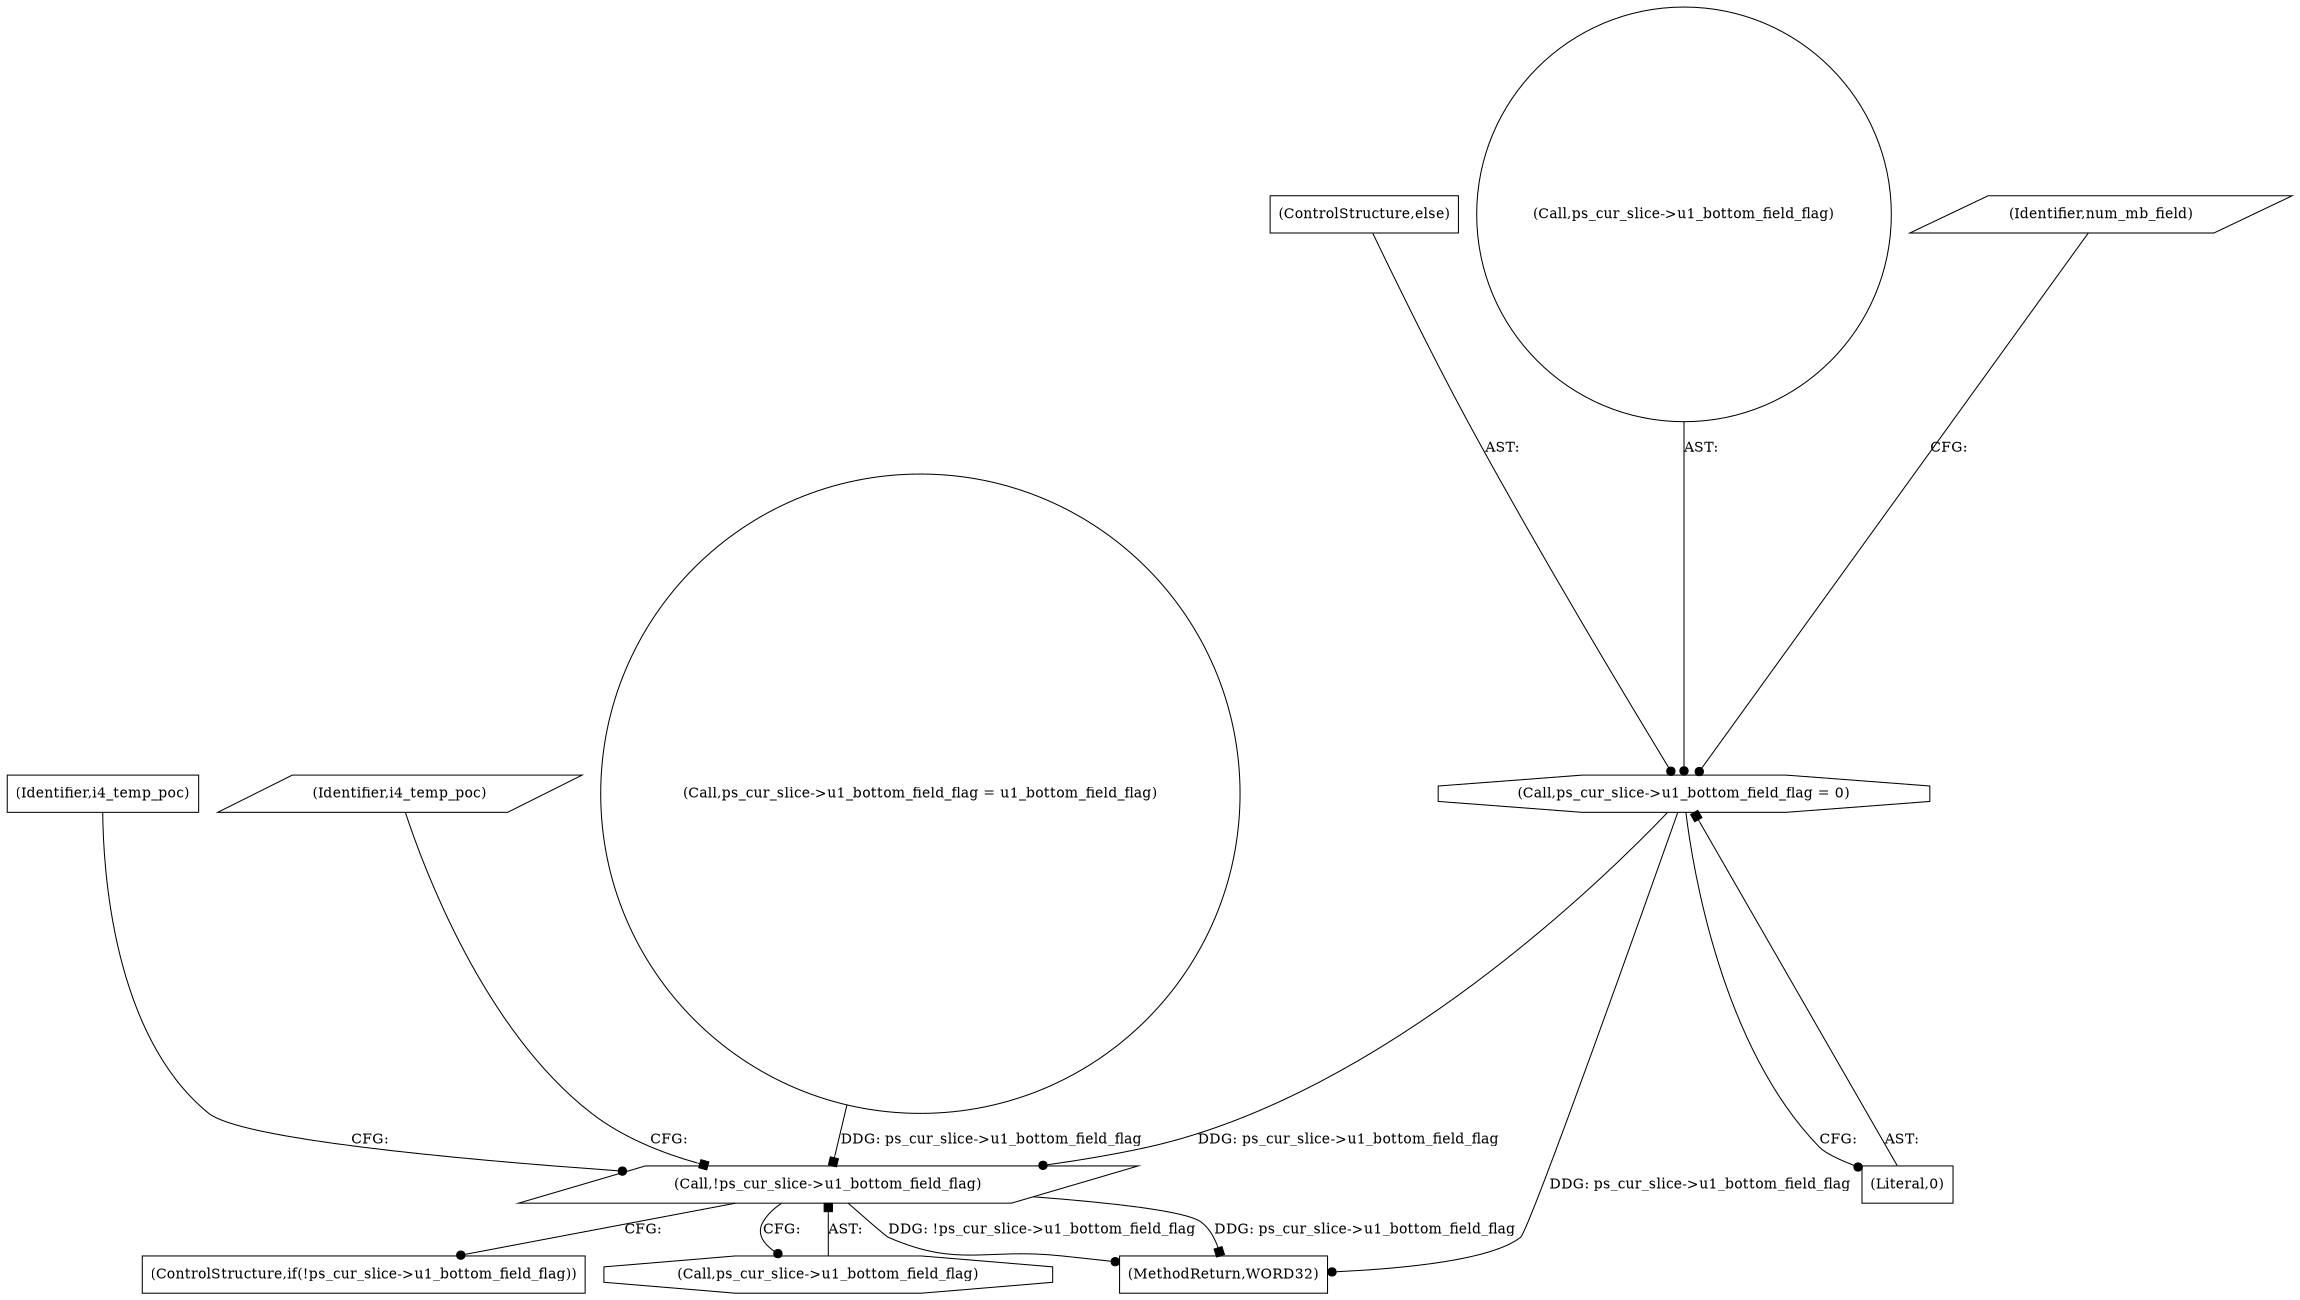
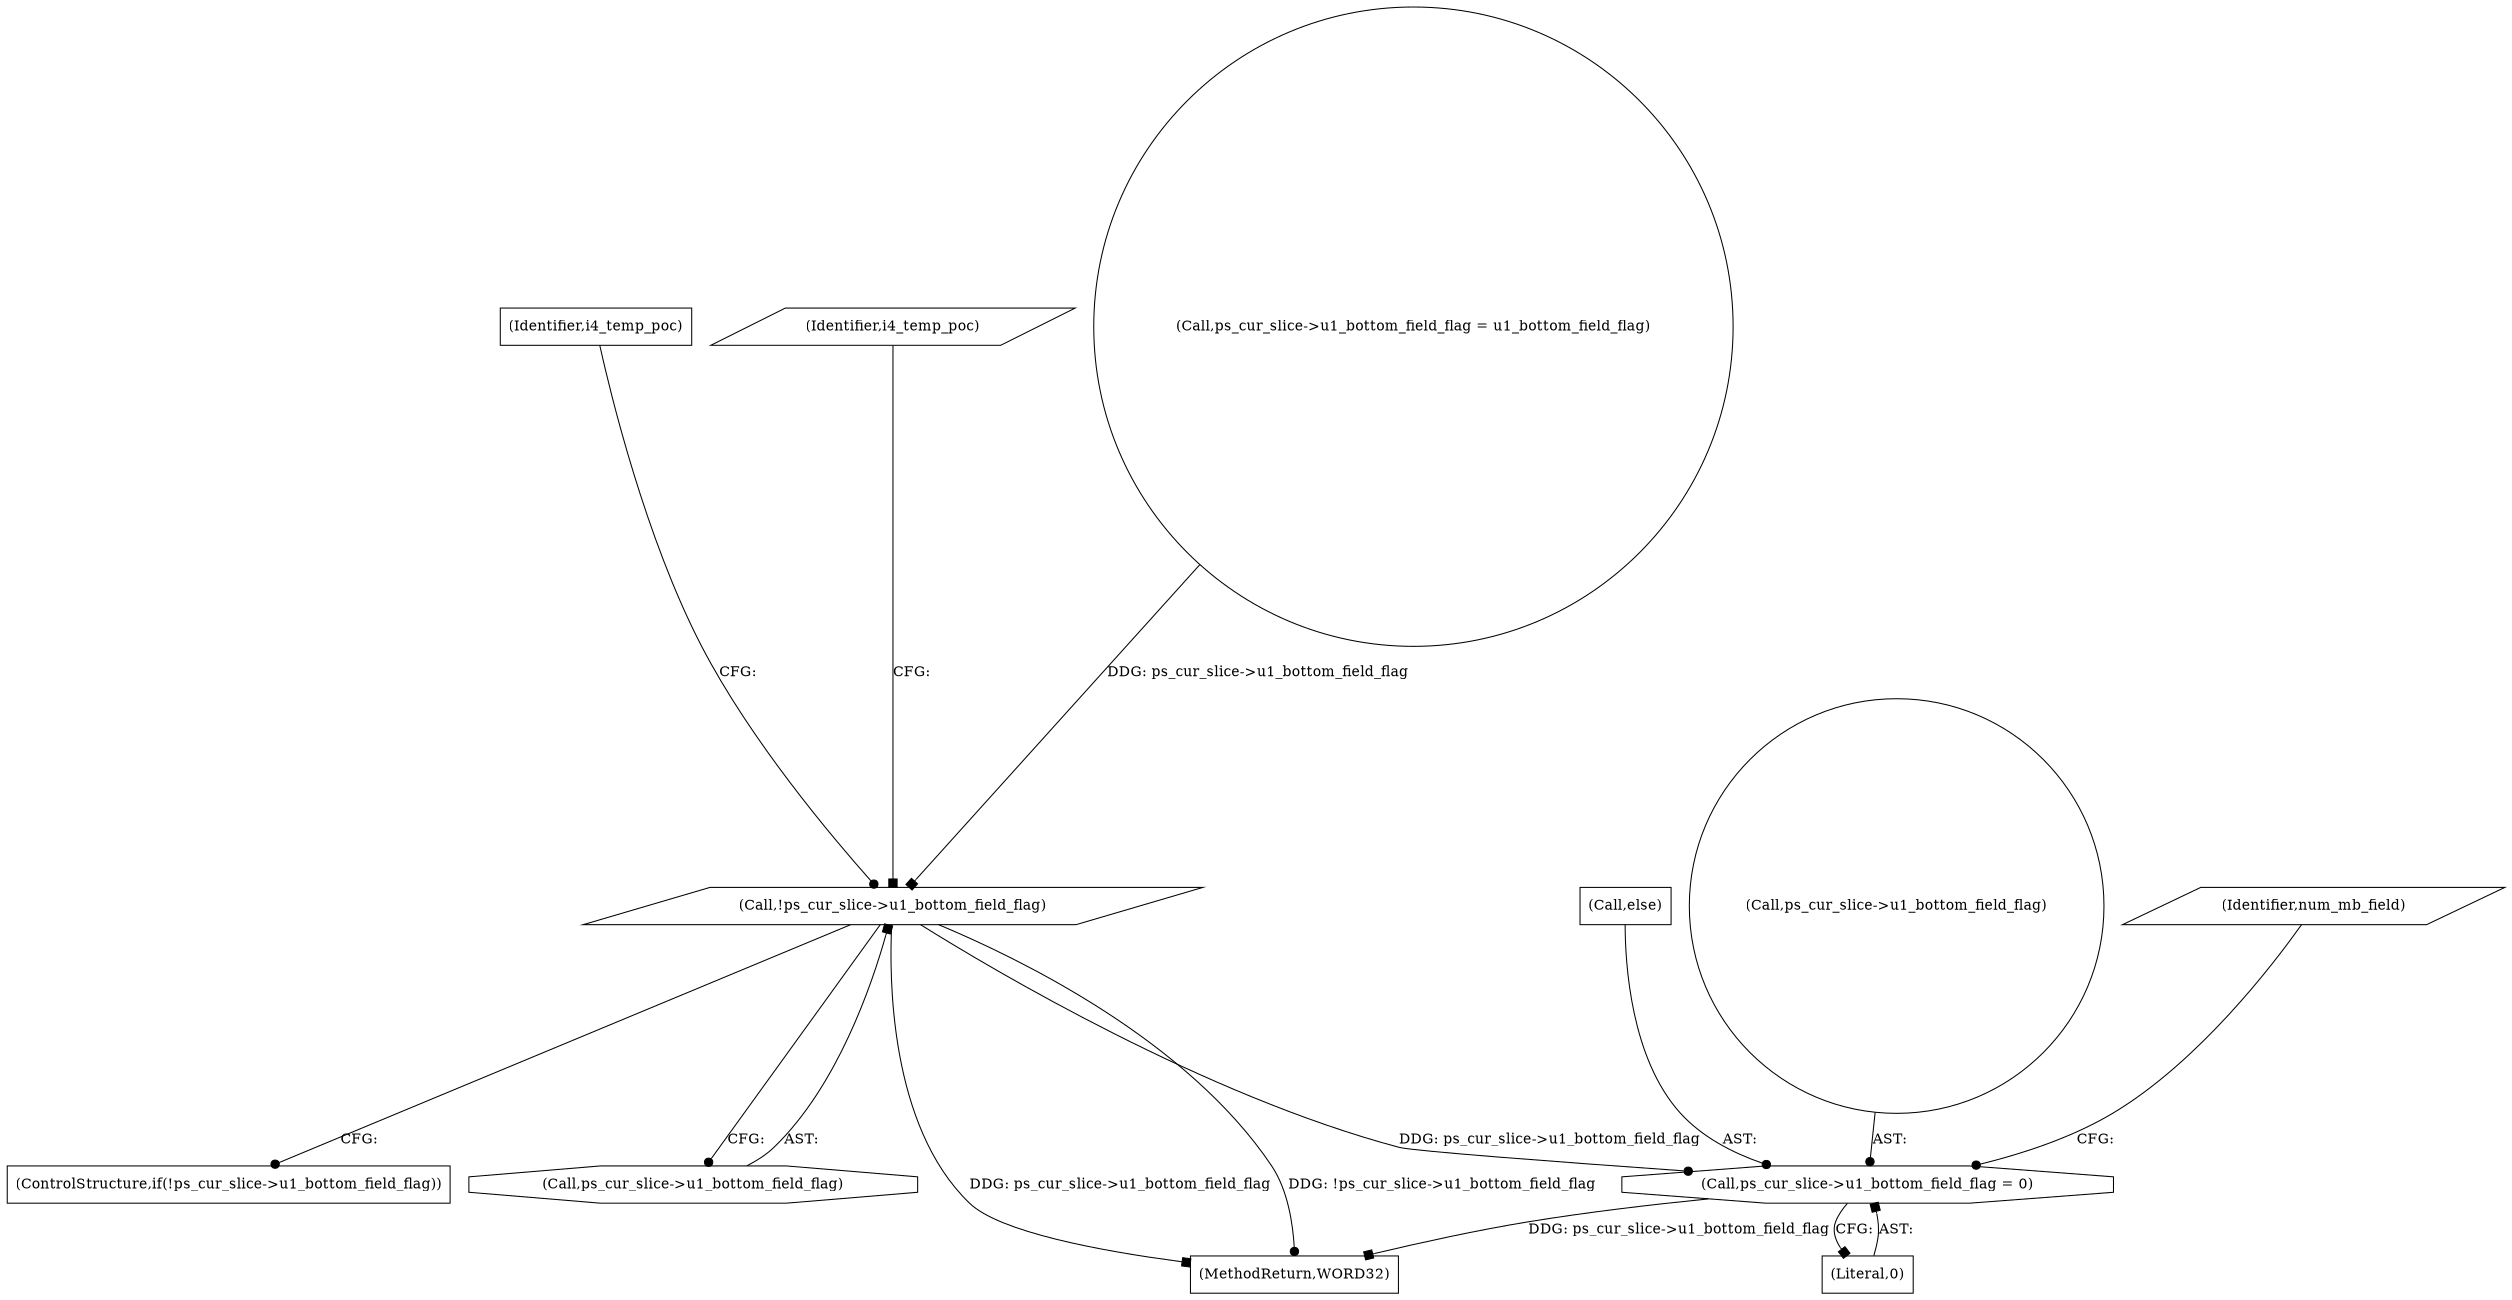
node "(ControlStructure,else)": label "(ControlStructure,else)" -> "(Call,else)"
edge "(Call,ps_cur_slice->u1_bottom_field_flag = 0)" -> "(Literal,0)": arrowhead dot -> box
edge "(Call,ps_cur_slice->u1_bottom_field_flag = 0)" -> "(Call,!ps_cur_slice->u1_bottom_field_flag)": reversed
edge "(Call,ps_cur_slice->u1_bottom_field_flag = 0)" -> "(MethodReturn,WORD32)": arrowhead dot -> box
